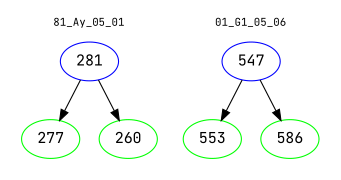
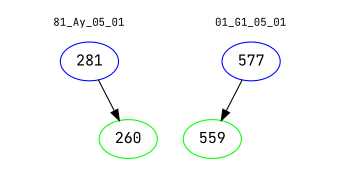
cluster "01_G1_05_06": label "01_G1_05_06" -> "01_G1_05_01"
node "547": label "547" -> "577"
node "277": removed
node "553": label "553" -> "559"
node "586": removed
